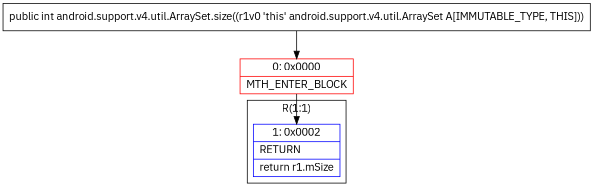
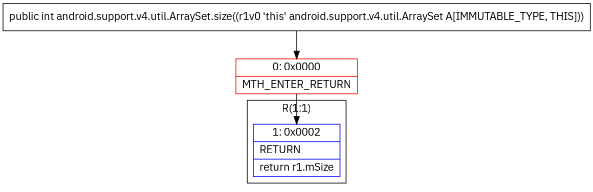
node "0: 0x0000": text "MTH_ENTER_BLOCK" -> "MTH_ENTER_RETURN"
